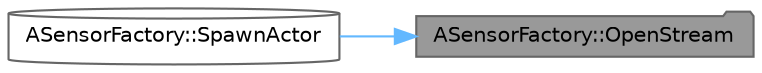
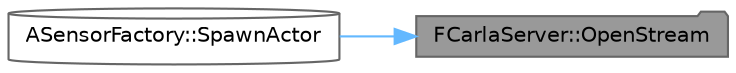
node "ASensorFactory::OpenStream": label "ASensorFactory::OpenStream" -> "FCarlaServer::OpenStream"
